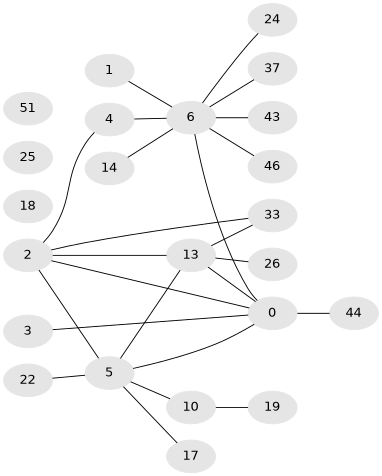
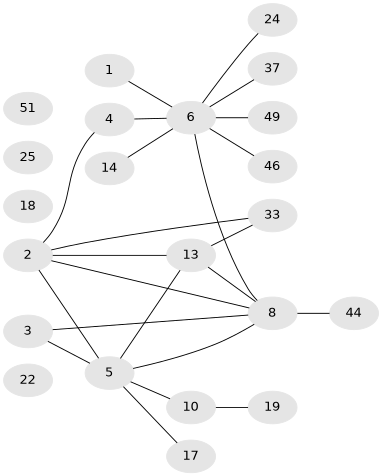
node "43": label "43" -> "49"
node "26": removed
node "0": label "0" -> "8"
edge "5" -- "22": now "5" -- "3"
